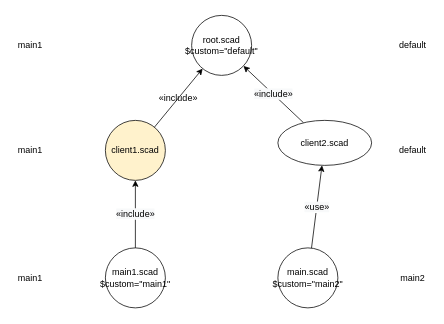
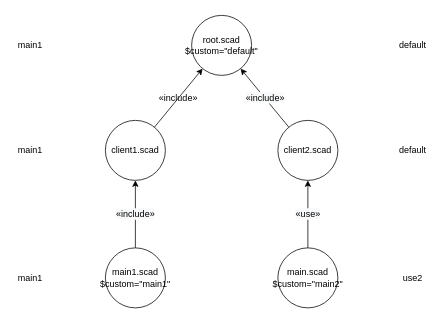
node "client2.scad": size 94x45 -> 60x60
node "client1.scad": fillcolor #fff2cc -> #ffffff
node "main2": label "main2" -> "use2"
